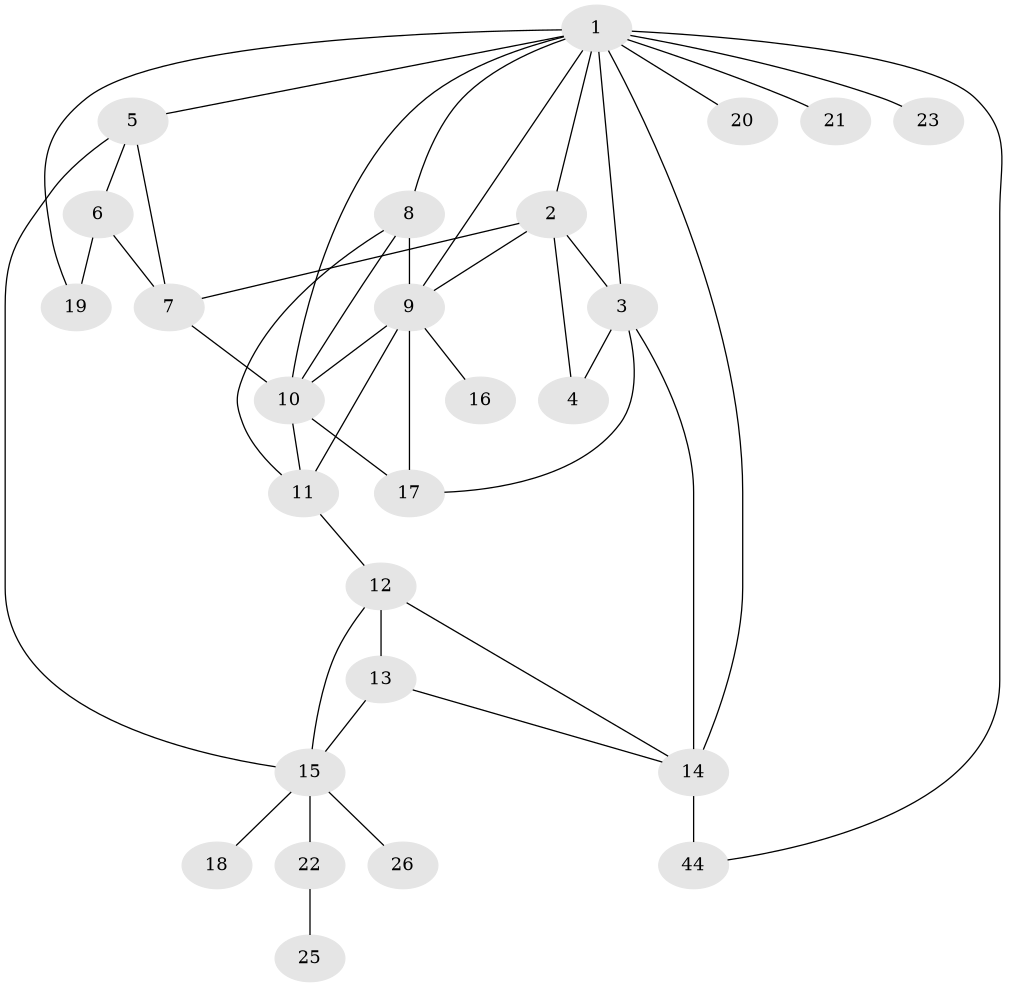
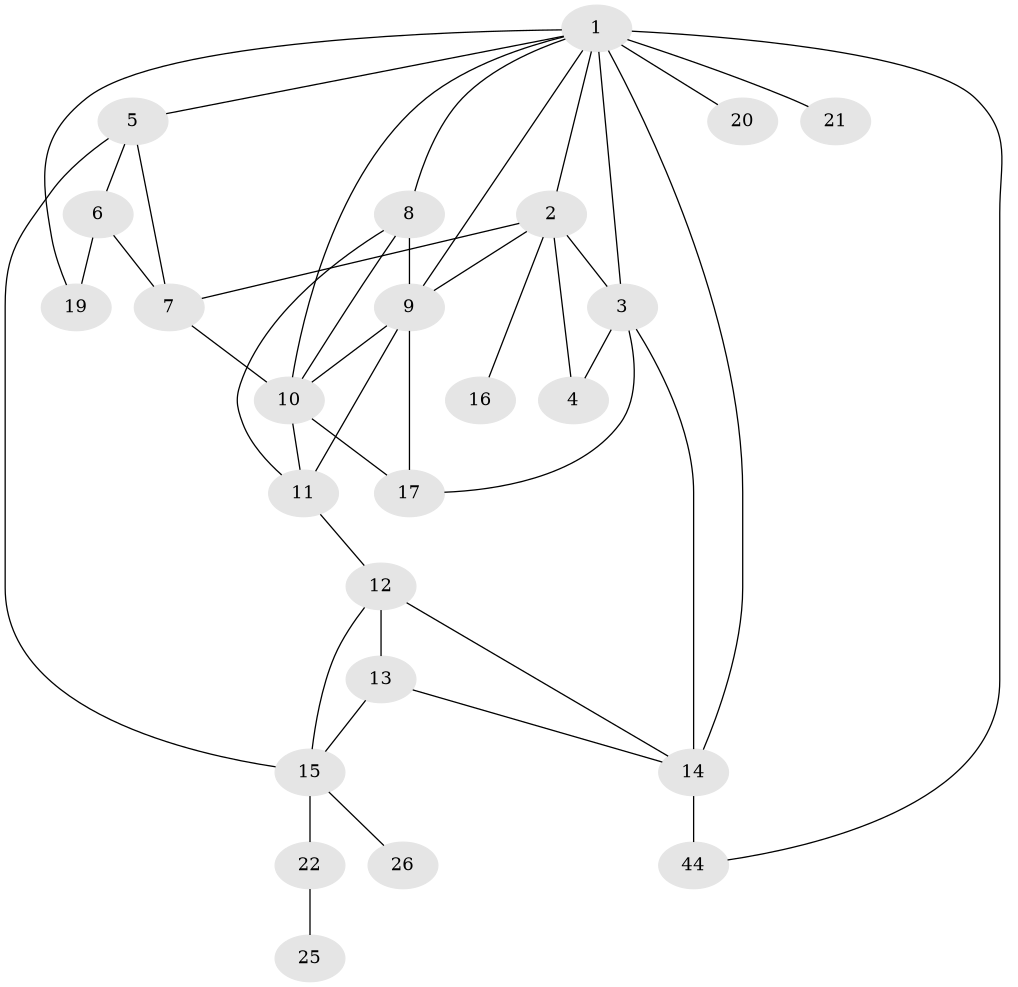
node "23": removed
edge "9" -- "16": now "2" -- "16"
node "18": removed
